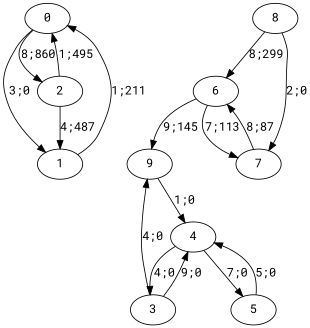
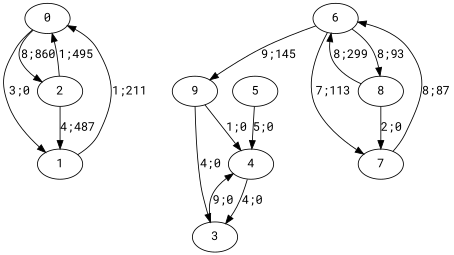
edge "6" -> "8": added, label "8;93"
edge "3" -> "9": reversed
edge "4" -> "5": removed, label "7;0"
